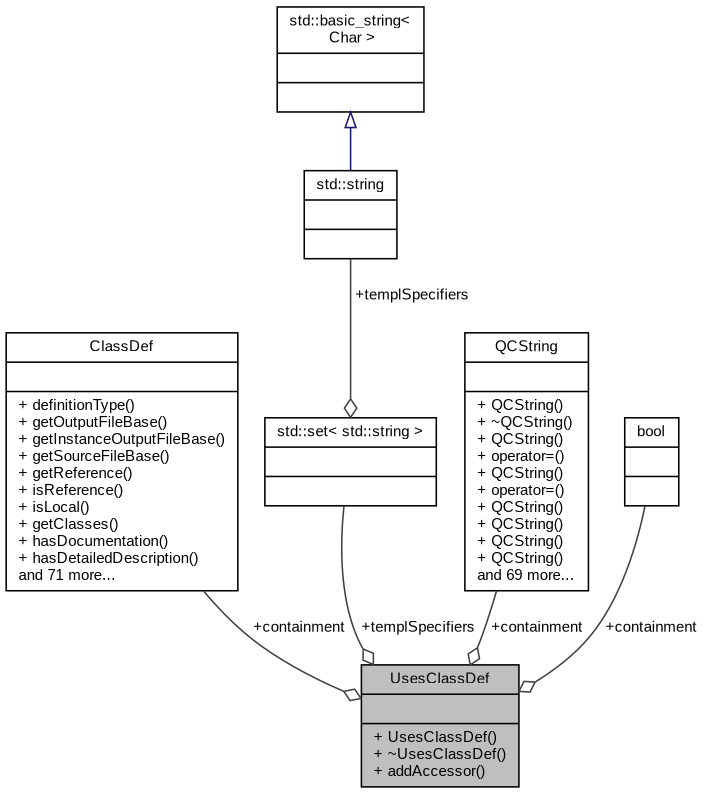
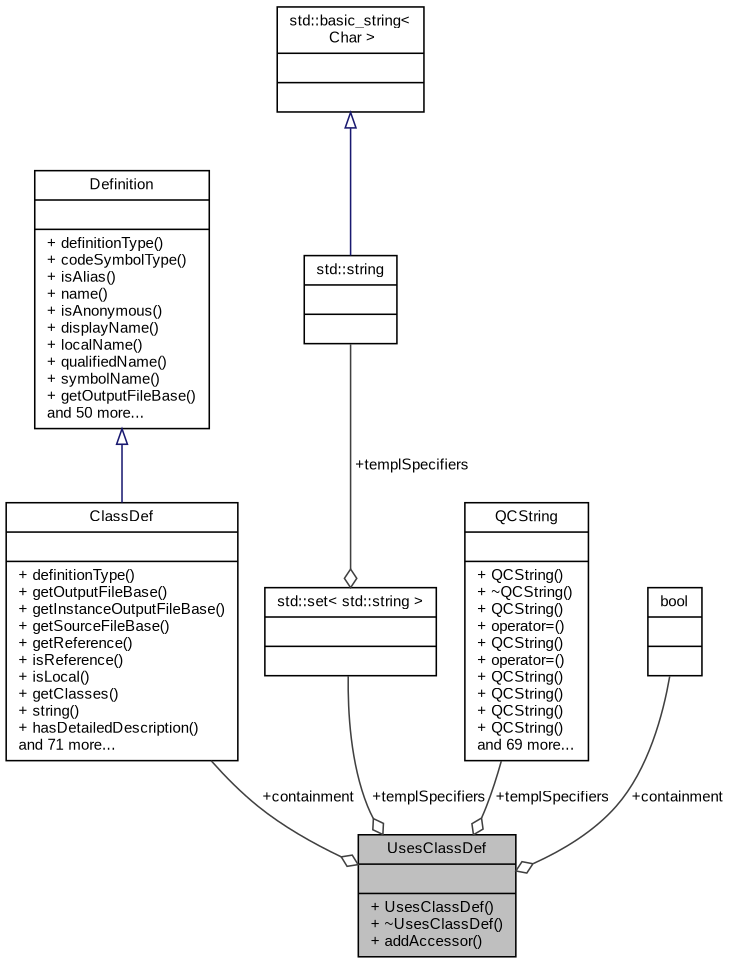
node "Definition": added
node "ClassDef": text "+ hasDocumentation()" -> "+ string()"
edge "QCString" -> "UsesClassDef": label " +containment" -> " +templSpecifiers"
